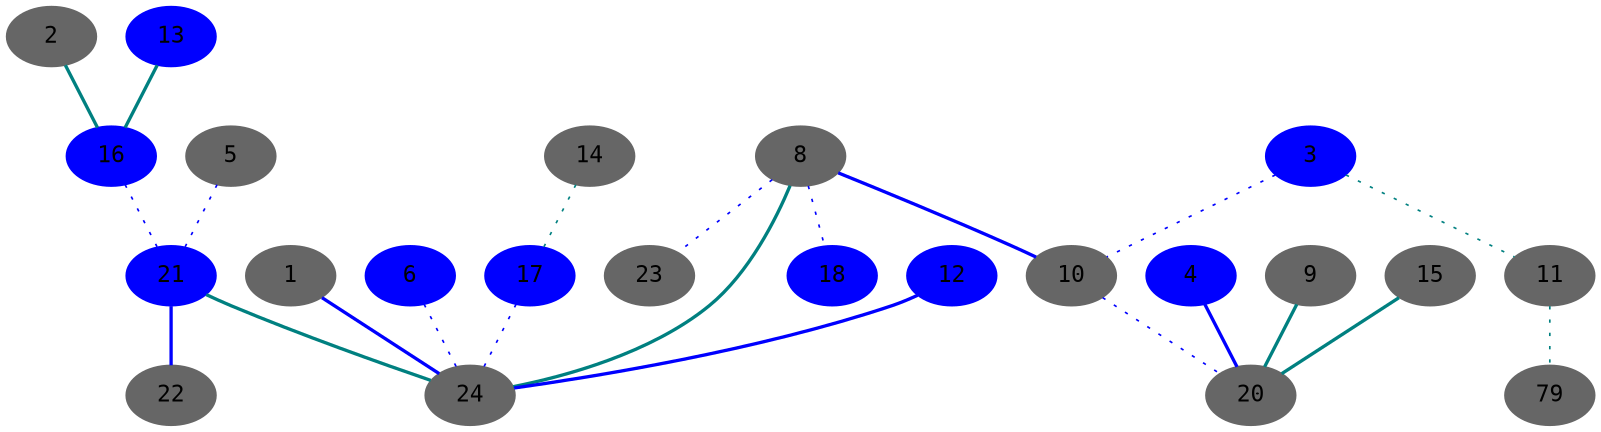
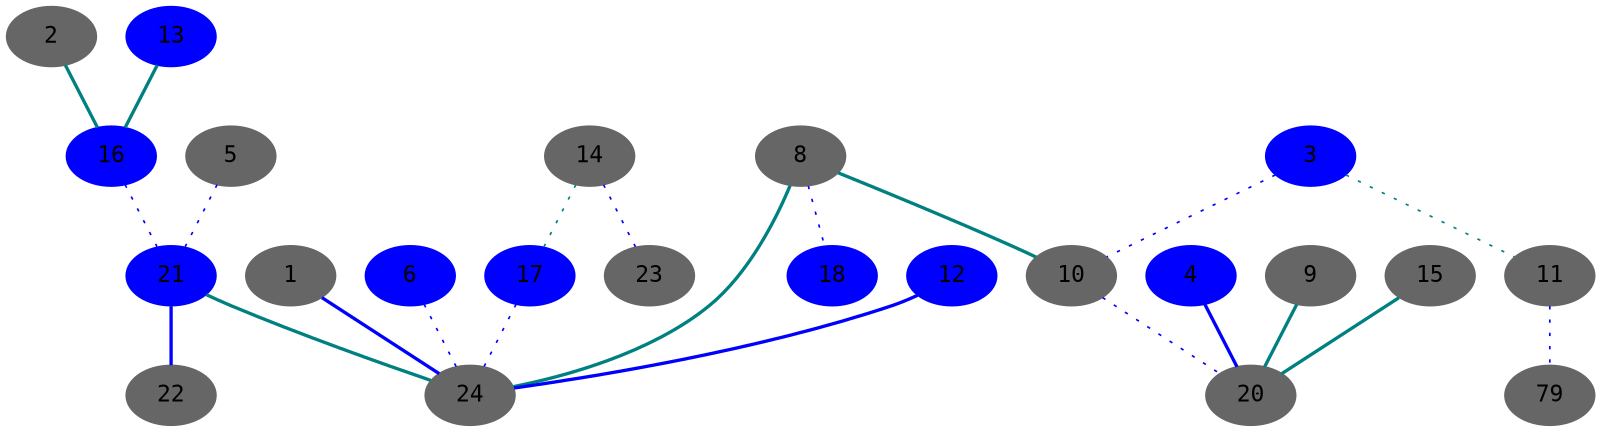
edge "8" -- "10": color blue -> teal
edge "8" -- "23": now "14" -- "23"
edge "11" -- "79": color teal -> blue
